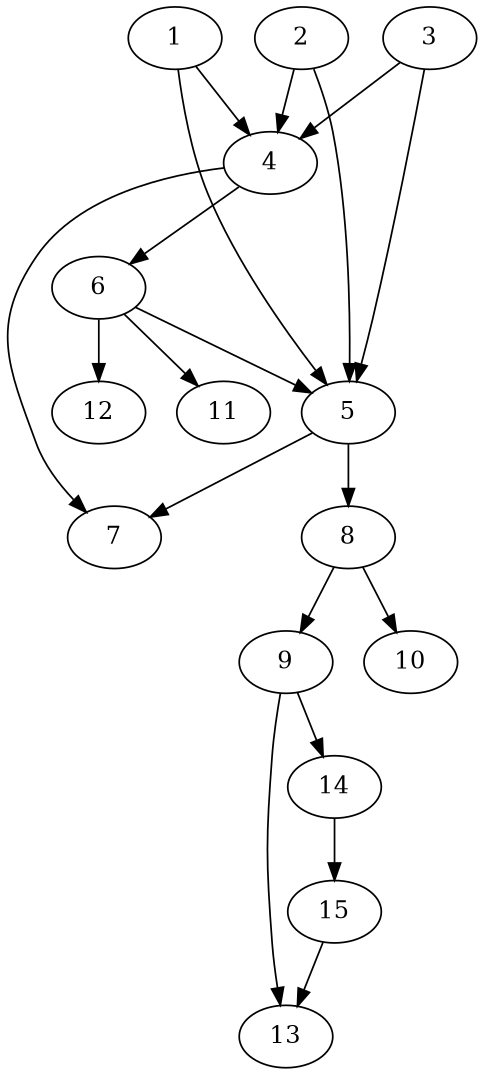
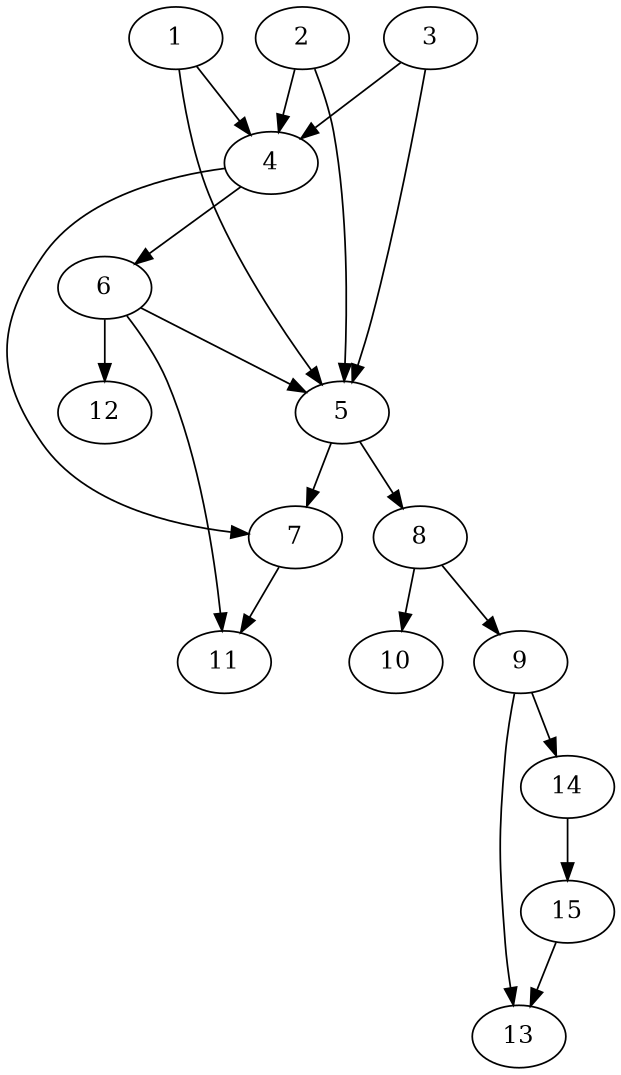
edge "7" -> "11": added
